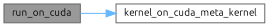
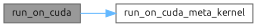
node "kernel_on_cuda_meta_kernel": label "kernel_on_cuda_meta_kernel" -> "run_on_cuda_meta_kernel"
